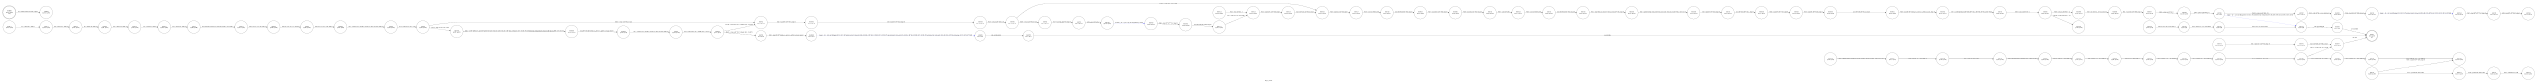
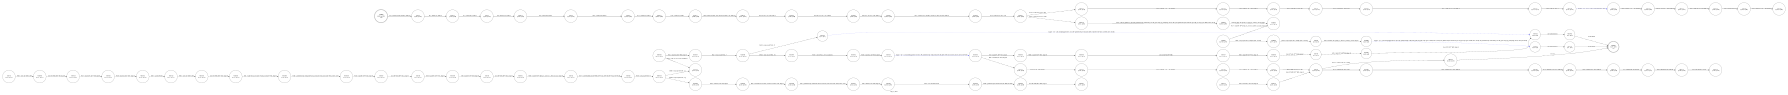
node "N44716 (rp:63, ep:63)": removed
edge "N44784 (rp:21, ep:21)" -> "N44736 (rp:20, ep:20)": reversed
edge "N44786 (rp:7, ep:7)" -> "N44787 (rp:17, ep:17)": now "N44738 (rp:18, ep:18)" -> "N44787 (rp:17, ep:17)"
edge "N44670 (rp:95, ep:95)" -> "N44671 (rp:94, ep:94)": added, label "%6 = alloca i32, align 4"
edge "N44711 (rp:67, ep:67)" -> "N44713 (rp:65, ep:65)": now "N44711 (rp:67, ep:67)" -> "N44712 (rp:66, ep:66)"
edge "N44696 (rp:77, ep:77)" -> "N44702 (rp:76, ep:76)": removed, label "[!(%18 = icmp eq i8* %17, inttoptr (i64 -1 to i8*))]"
edge "N44694 (rp:79, ep:79)" -> "N44695 (rp:78, ep:78)": reversed
edge "N44775 (rp:23, ep:23)" -> "N44777 (rp:22, ep:22)": now "N44775 (rp:23, ep:23)" -> "N44766 (rp:32, ep:32)"
node "N44747 (rp:11, ep:11)": added
edge "N44761 (rp:37, ep:37)" -> "N44762 (rp:36, ep:36)": now "N44744 (rp:14, ep:14)" -> "N44762 (rp:36, ep:36)"
edge "N44770 (rp:28, ep:28)" -> "N44769 (rp:29, ep:29)": reversed
node "N44755 (rp:43, ep:43)": added
